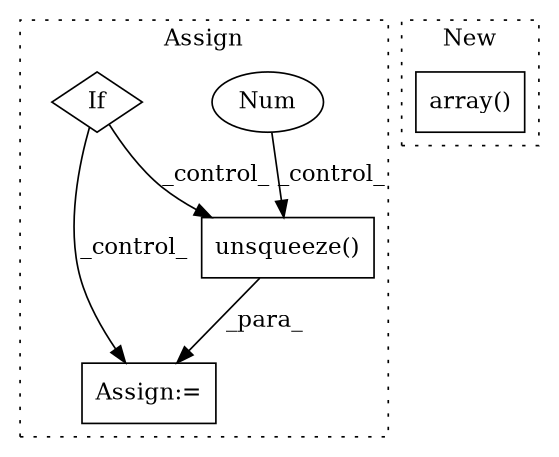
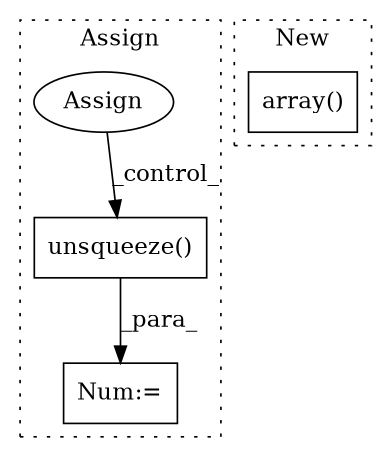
node "If": removed
node "Num": label "Num" -> "Assign"
node "Assign:=": label "Assign:=" -> "Num:="
